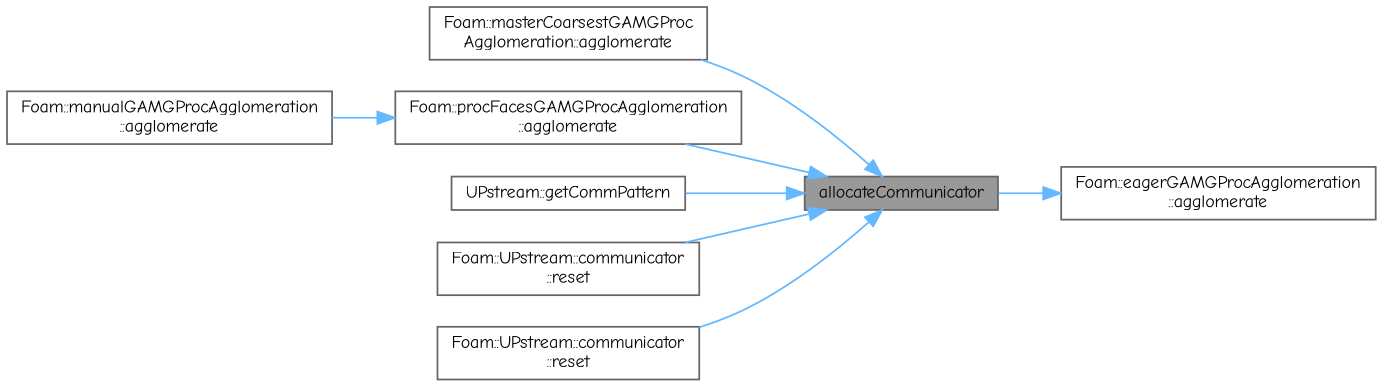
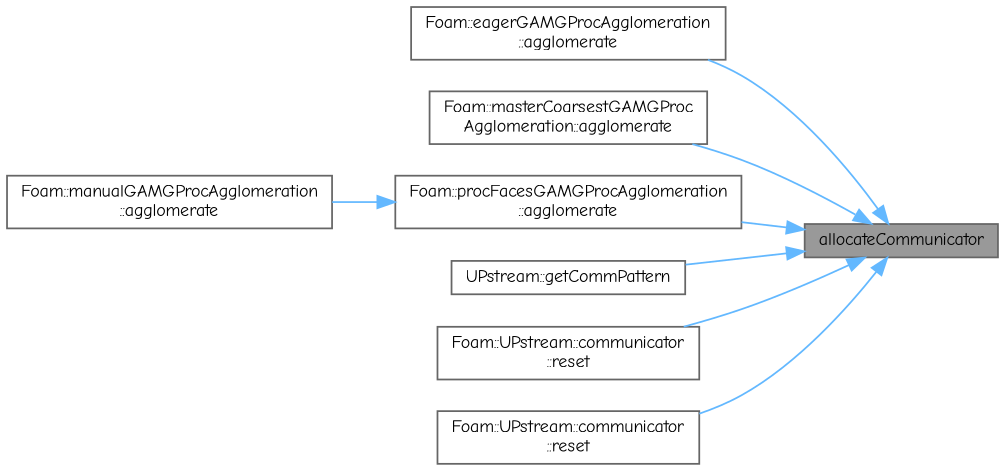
edge "allocateCommunicator" -> "Foam::eagerGAMGProcAgglomeration ::agglomerate": reversed
